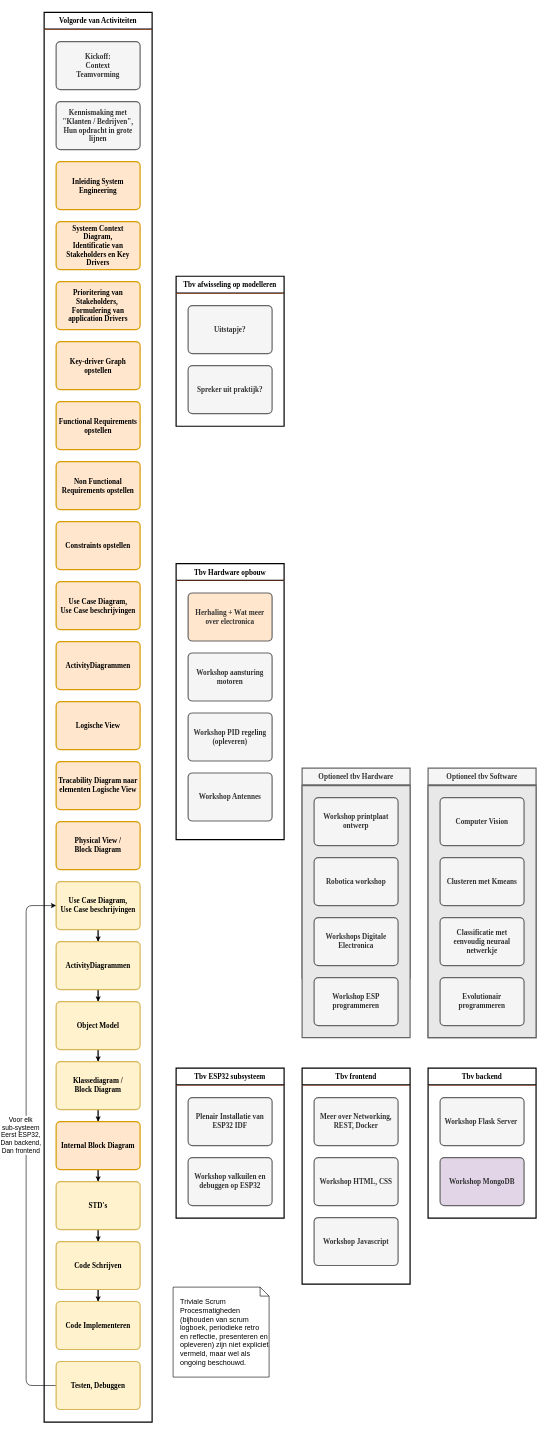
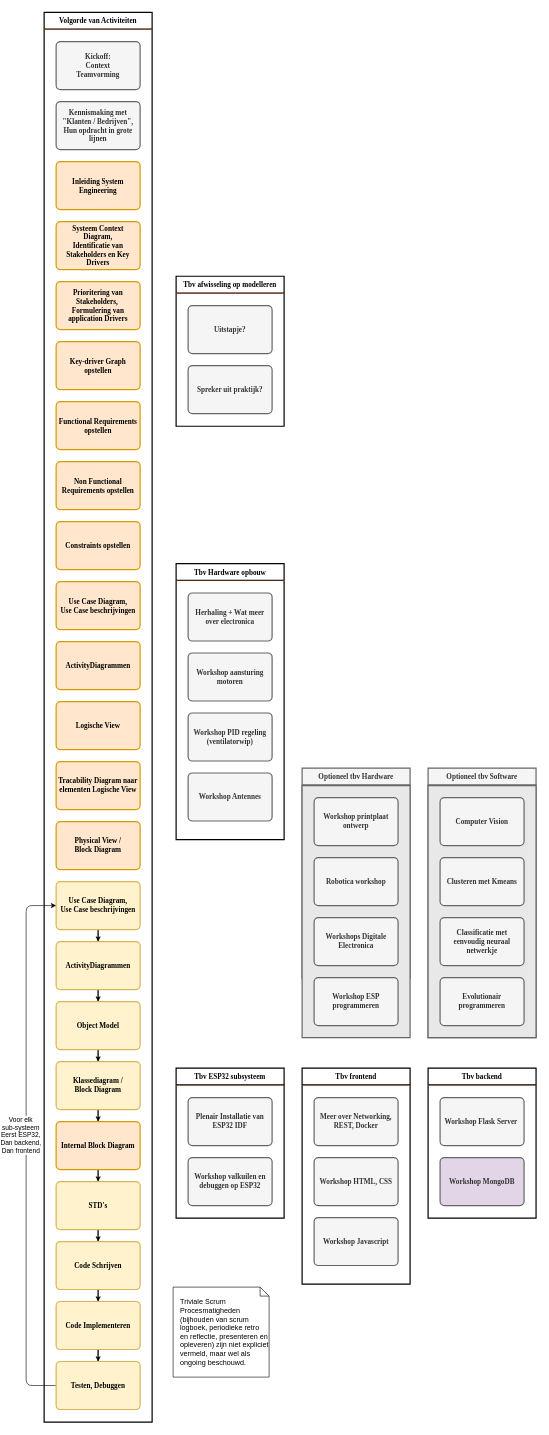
node "Herhaling + Wat meer over electronica": fillcolor #ffe6cc -> #f5f5f5
node "Workshop PID regeling (opleveren)": label "Workshop PID regeling (opleveren)" -> "Workshop PID regeling (ventilatorwip)"
edge "Code Implementeren" -> "Testen, Debuggen": added
